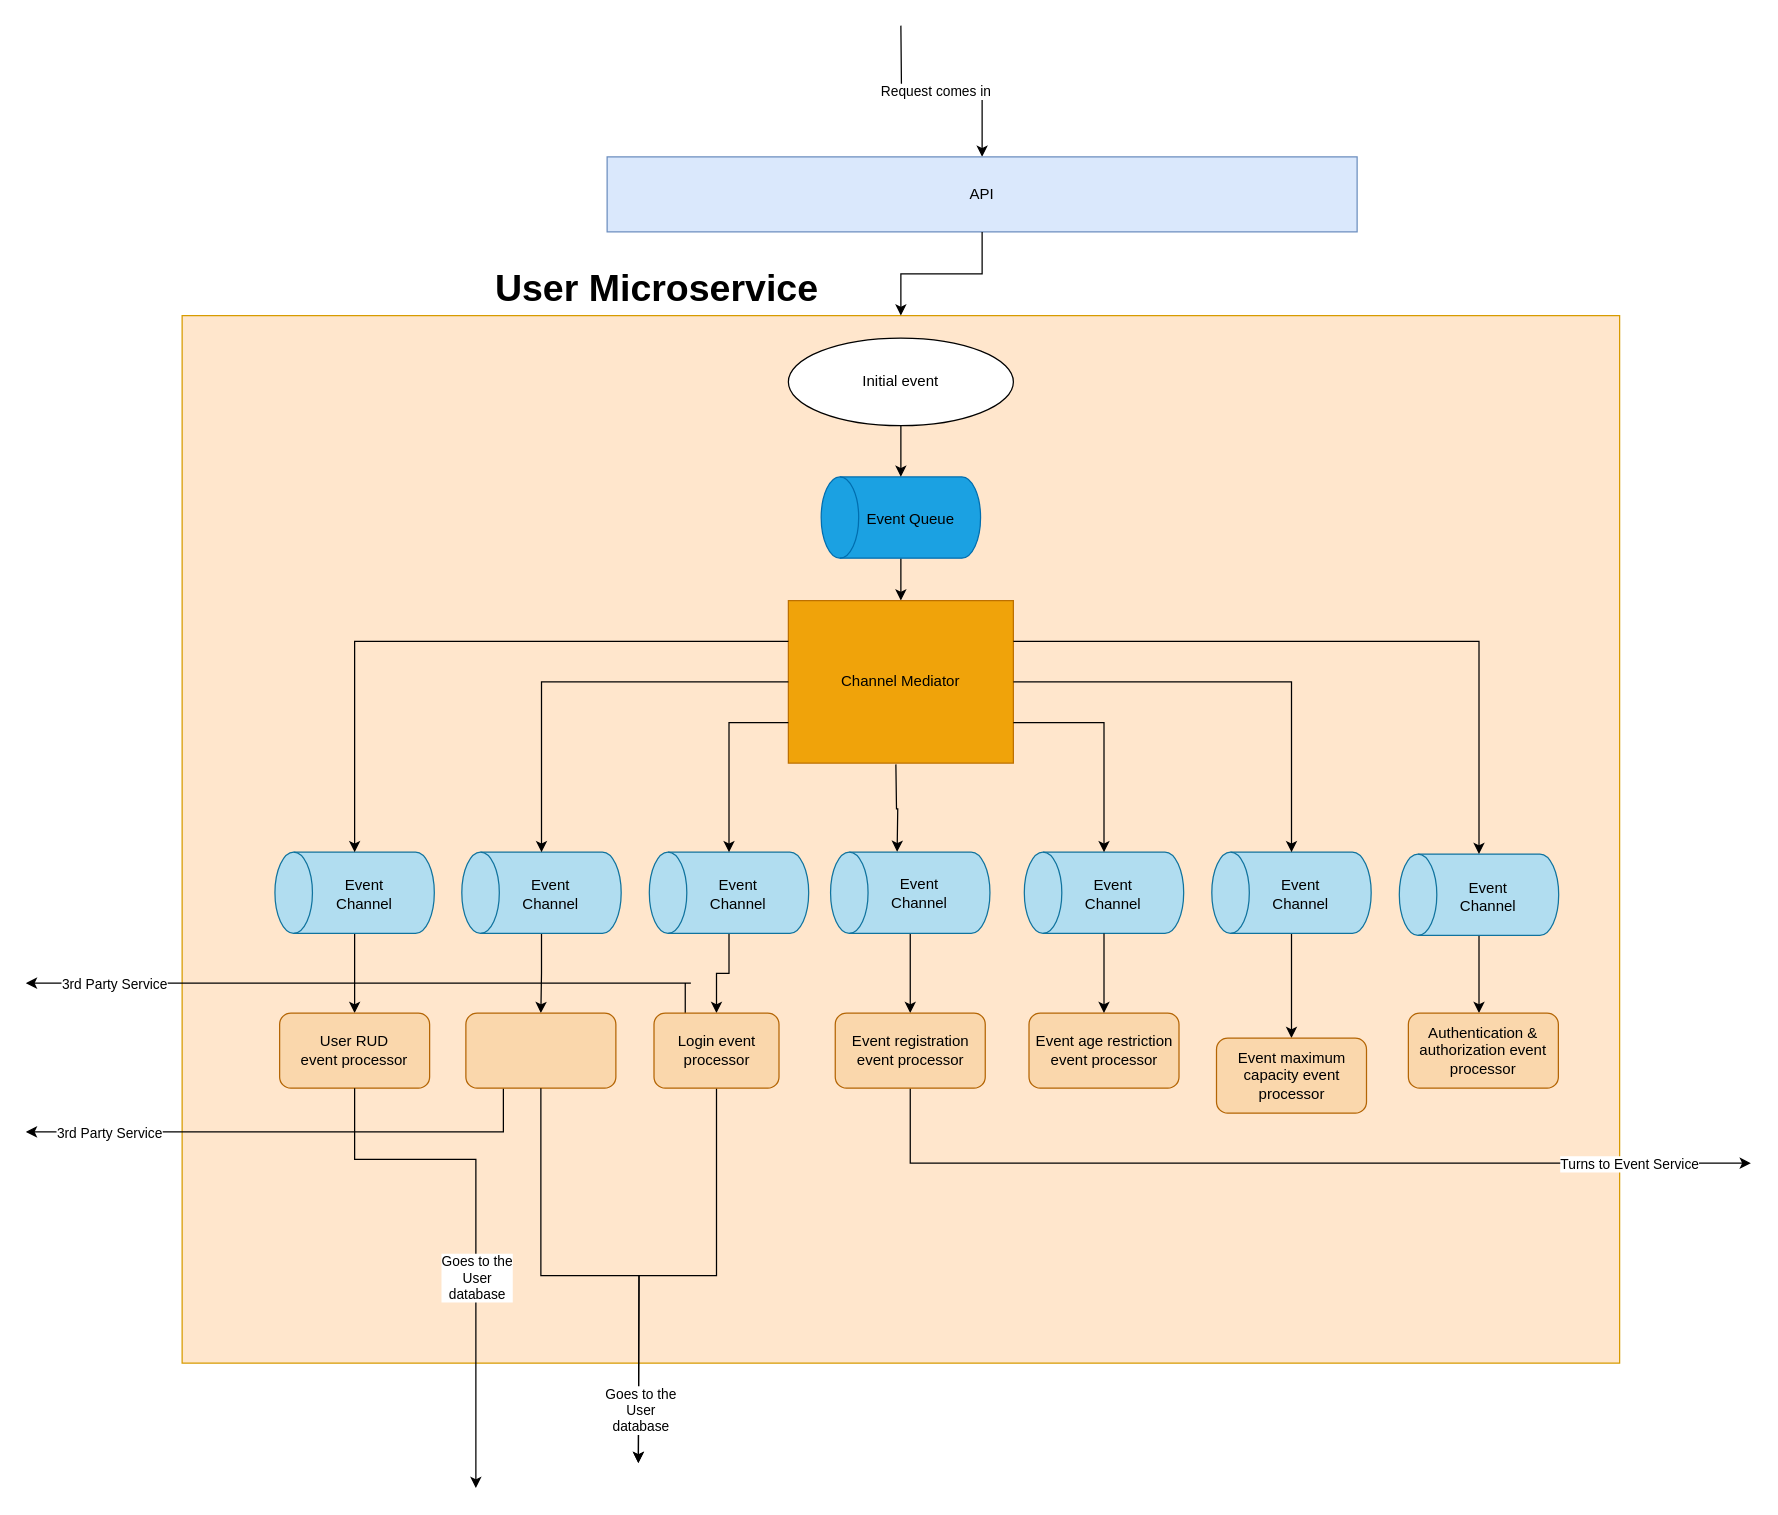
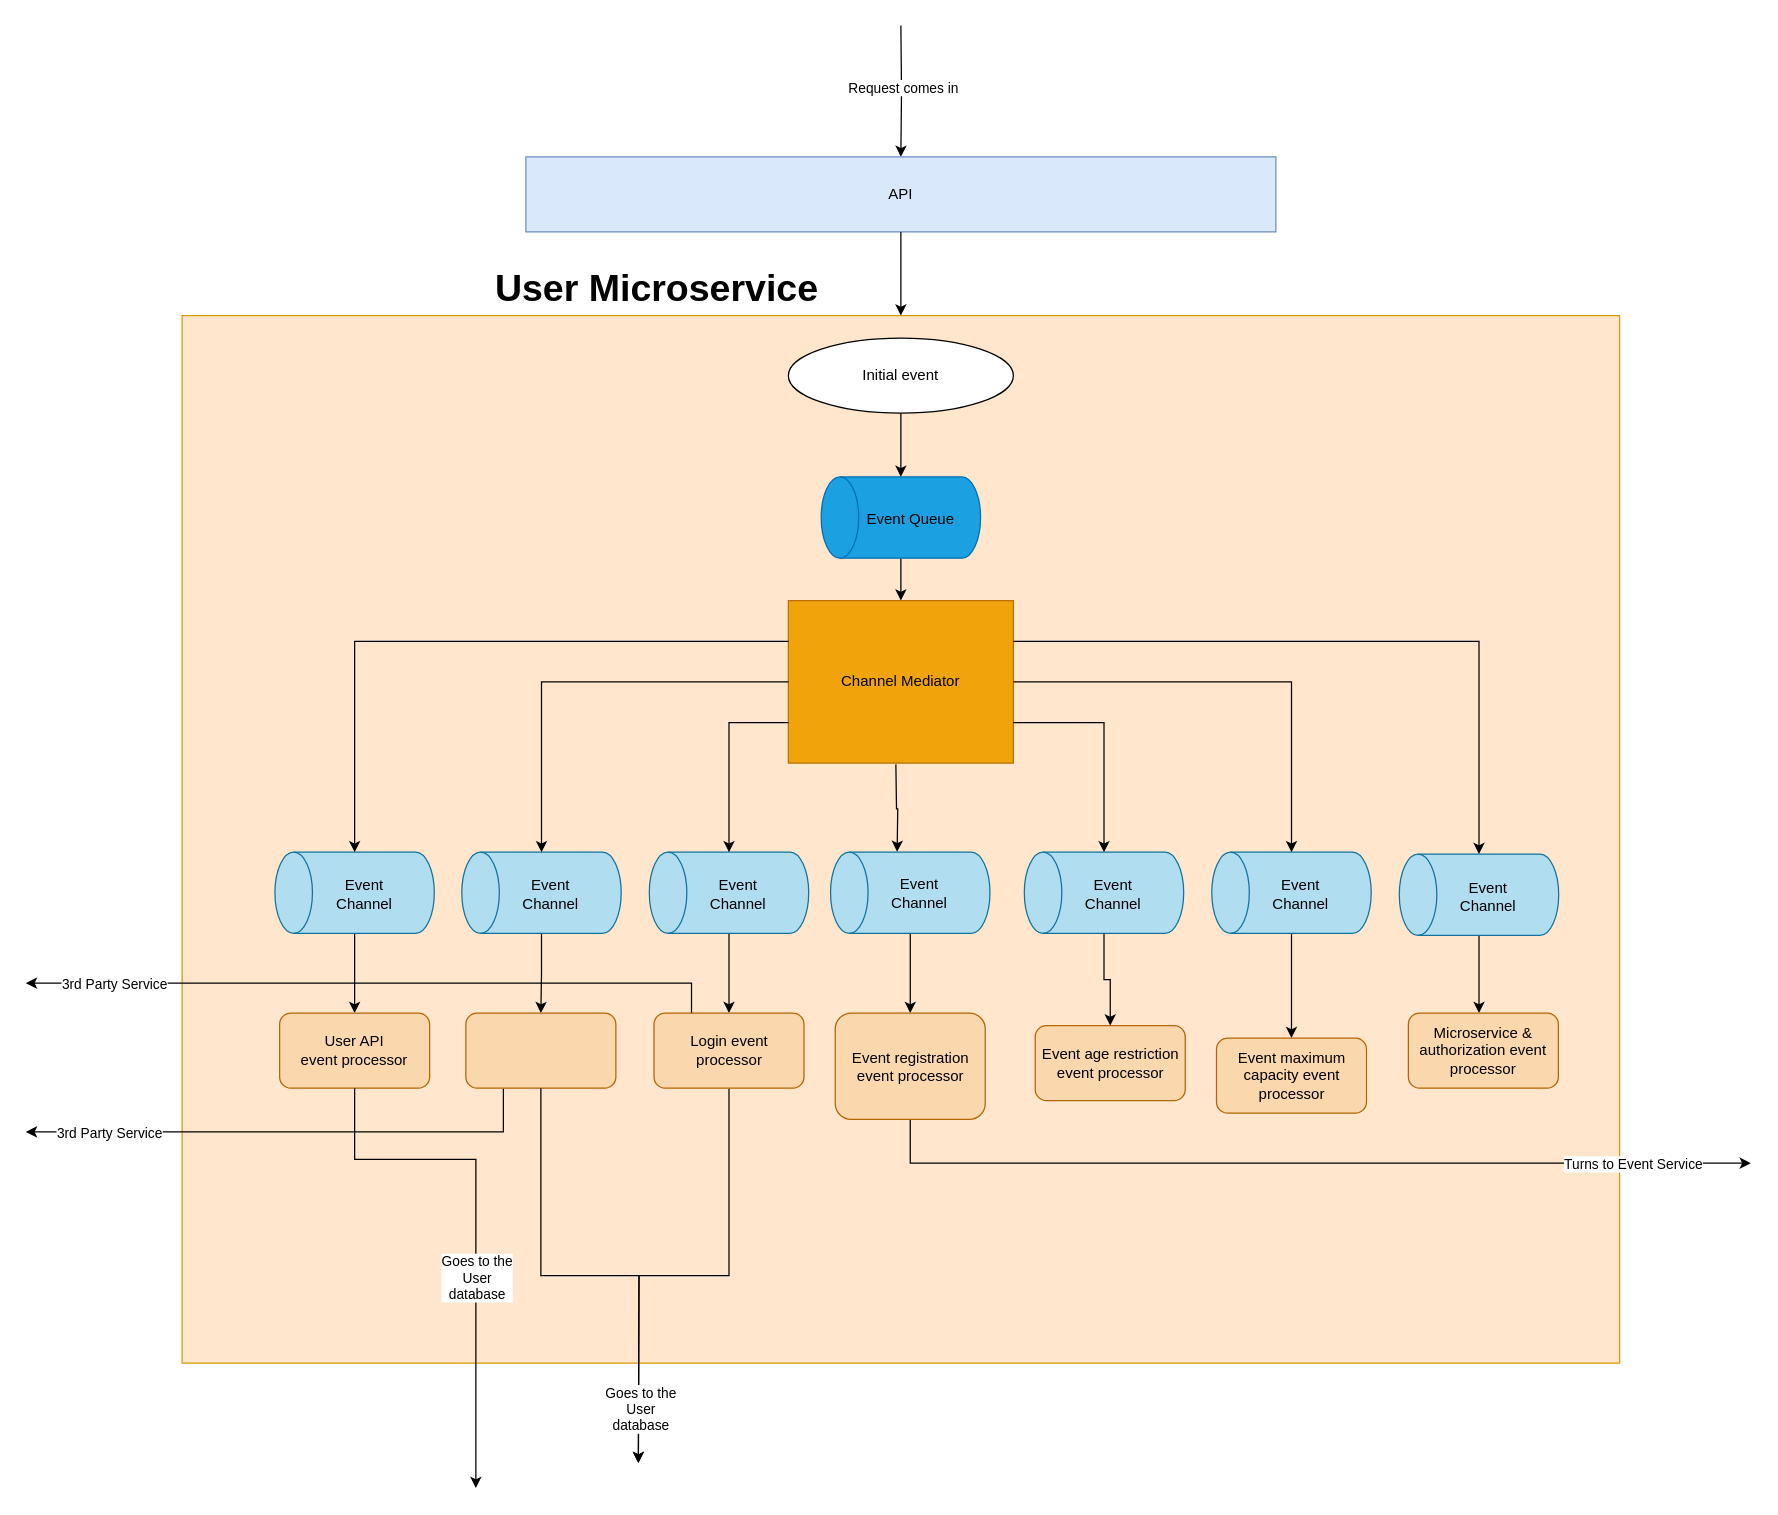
node "API": moved (982, 194) -> (901, 194)
node "Initial event": size 225x88 -> 225x75
node "User RUD event processor": label "User RUD event processor" -> "User API event processor"
node "Login event processor": size 125x75 -> 150x75
node "Event registration event processor": size 150x75 -> 150x106
node "Event age restriction event processor": moved (1104, 1051) -> (1110, 1063)
node "Authentication & authorization event processor": label "Authentication & authorization event processor" -> "Microservice & authorization event processor"
